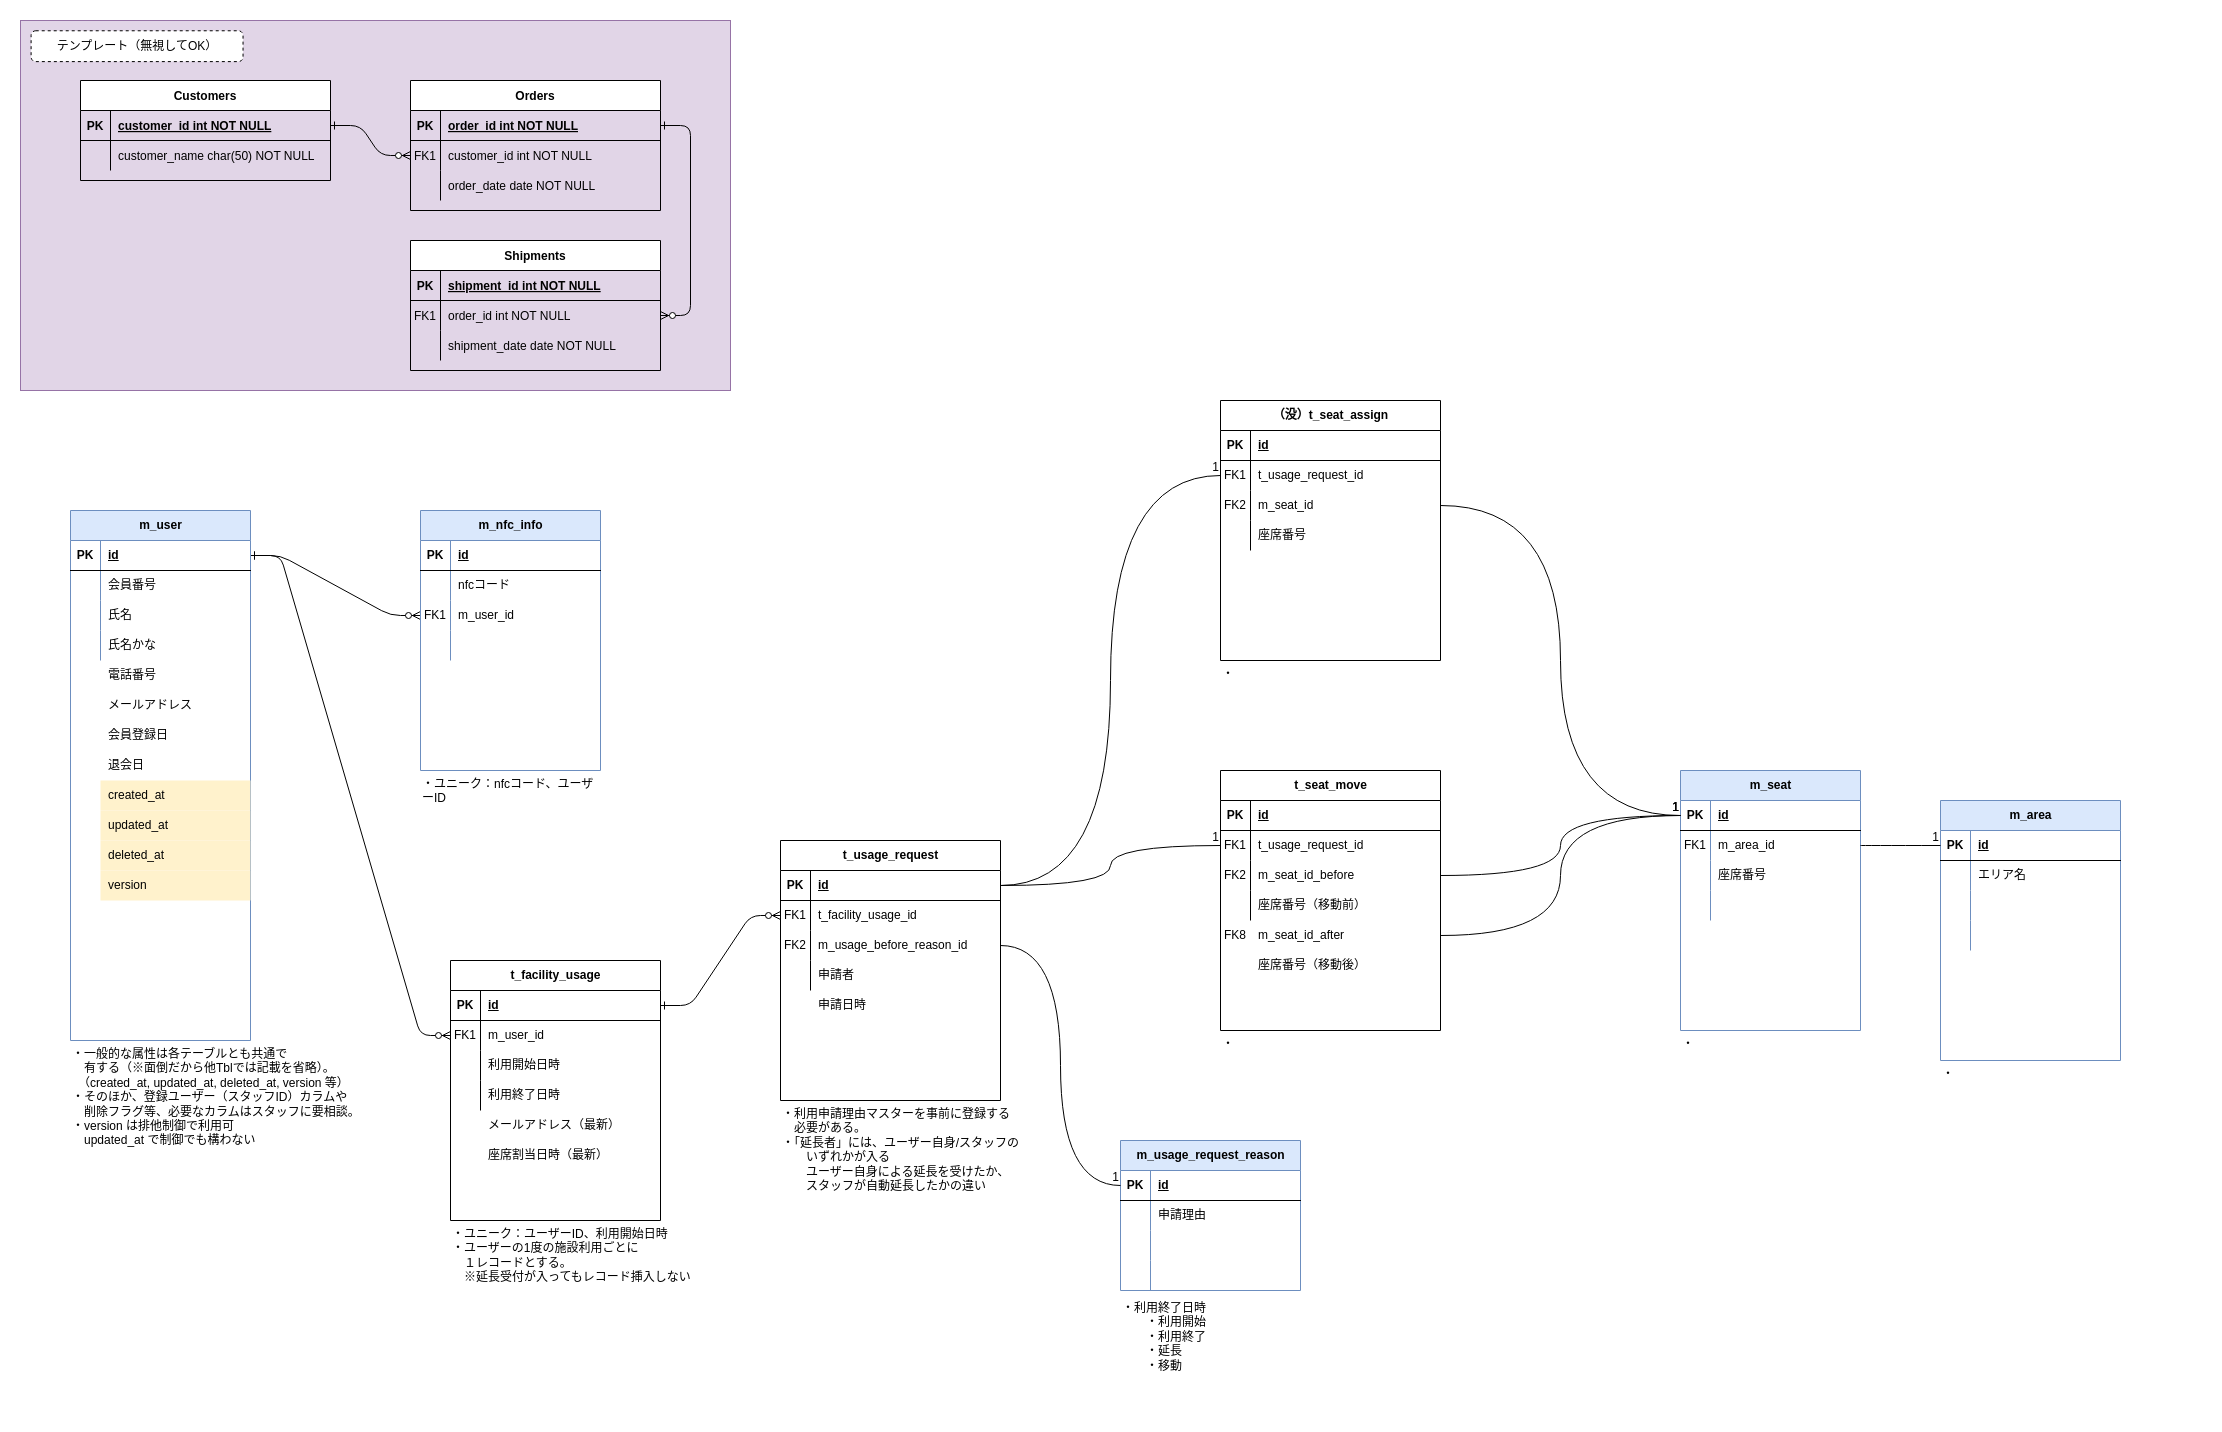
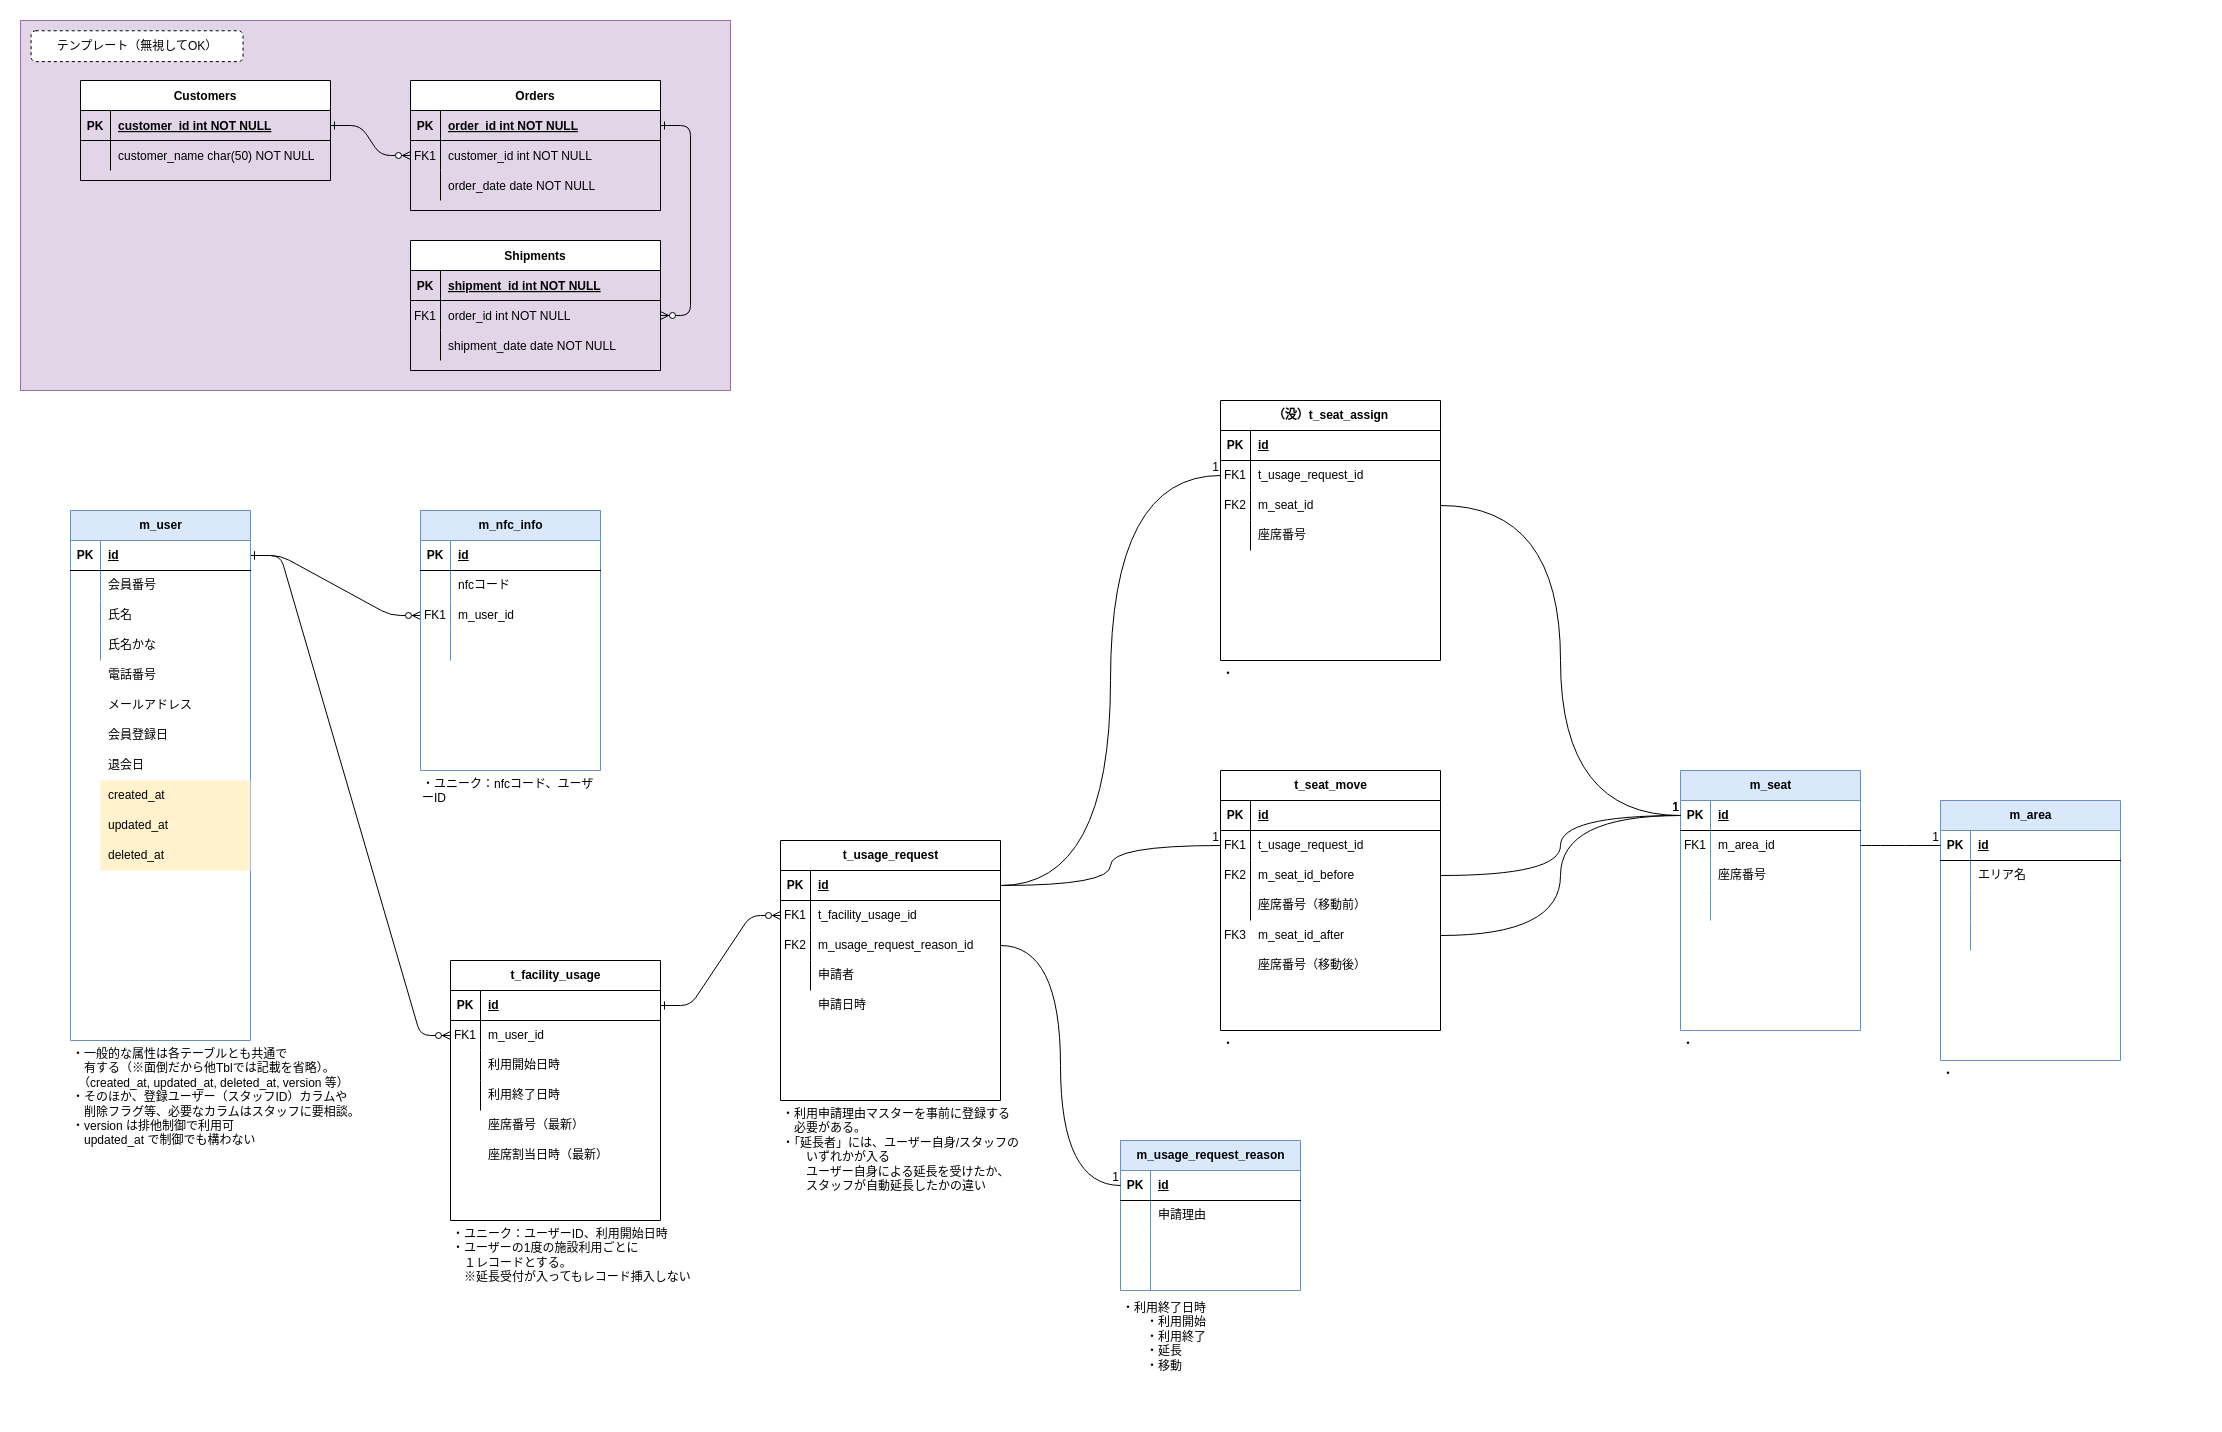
node "version": removed
node "FK8": label "FK8" -> "FK3"
node "m_usage_before_reason_id": label "m_usage_before_reason_id" -> "m_usage_request_reason_id"
node "メールアドレス（最新）": label "メールアドレス（最新）" -> "座席番号（最新）"
